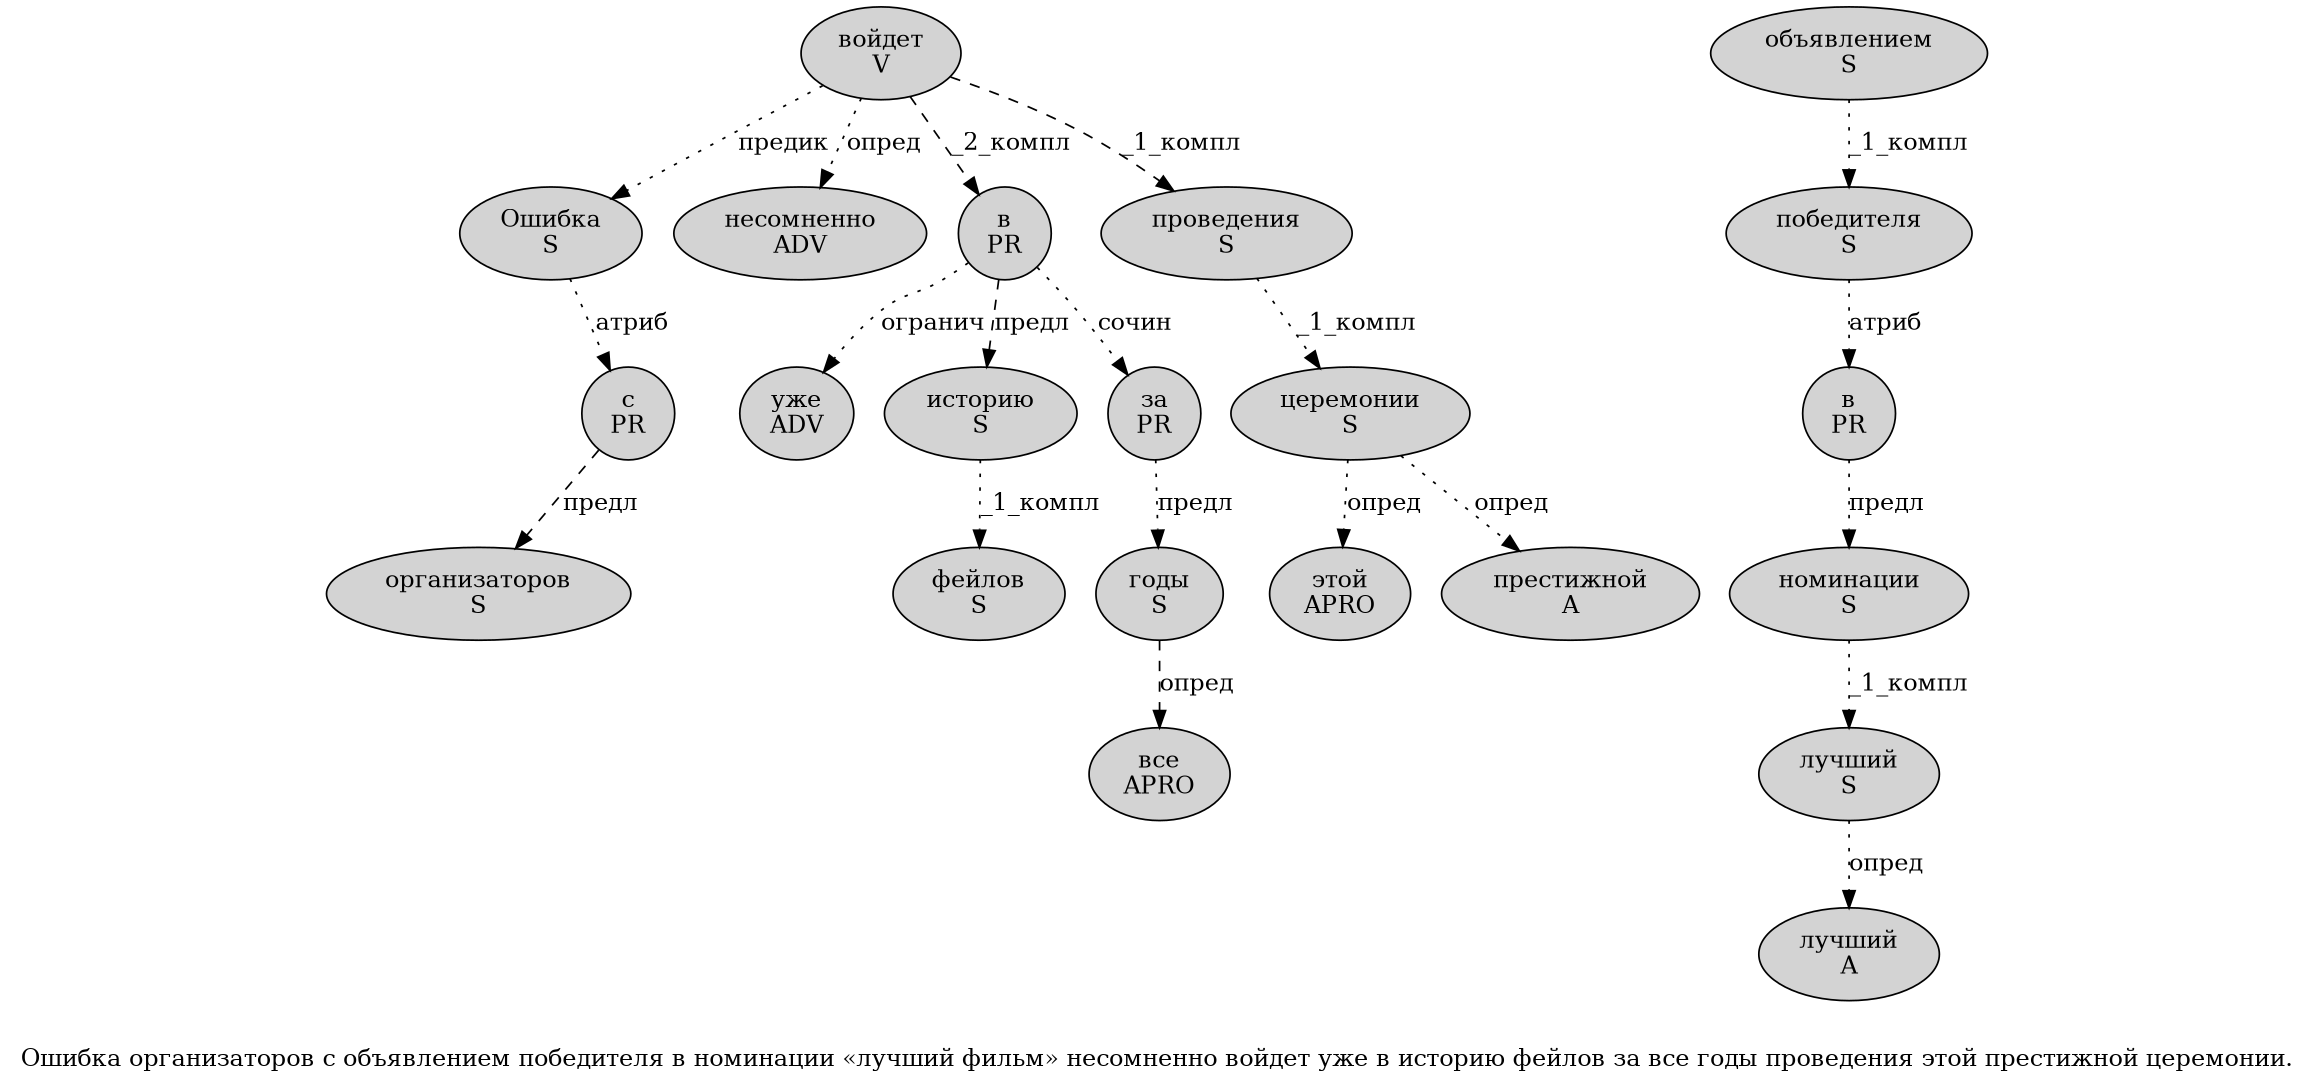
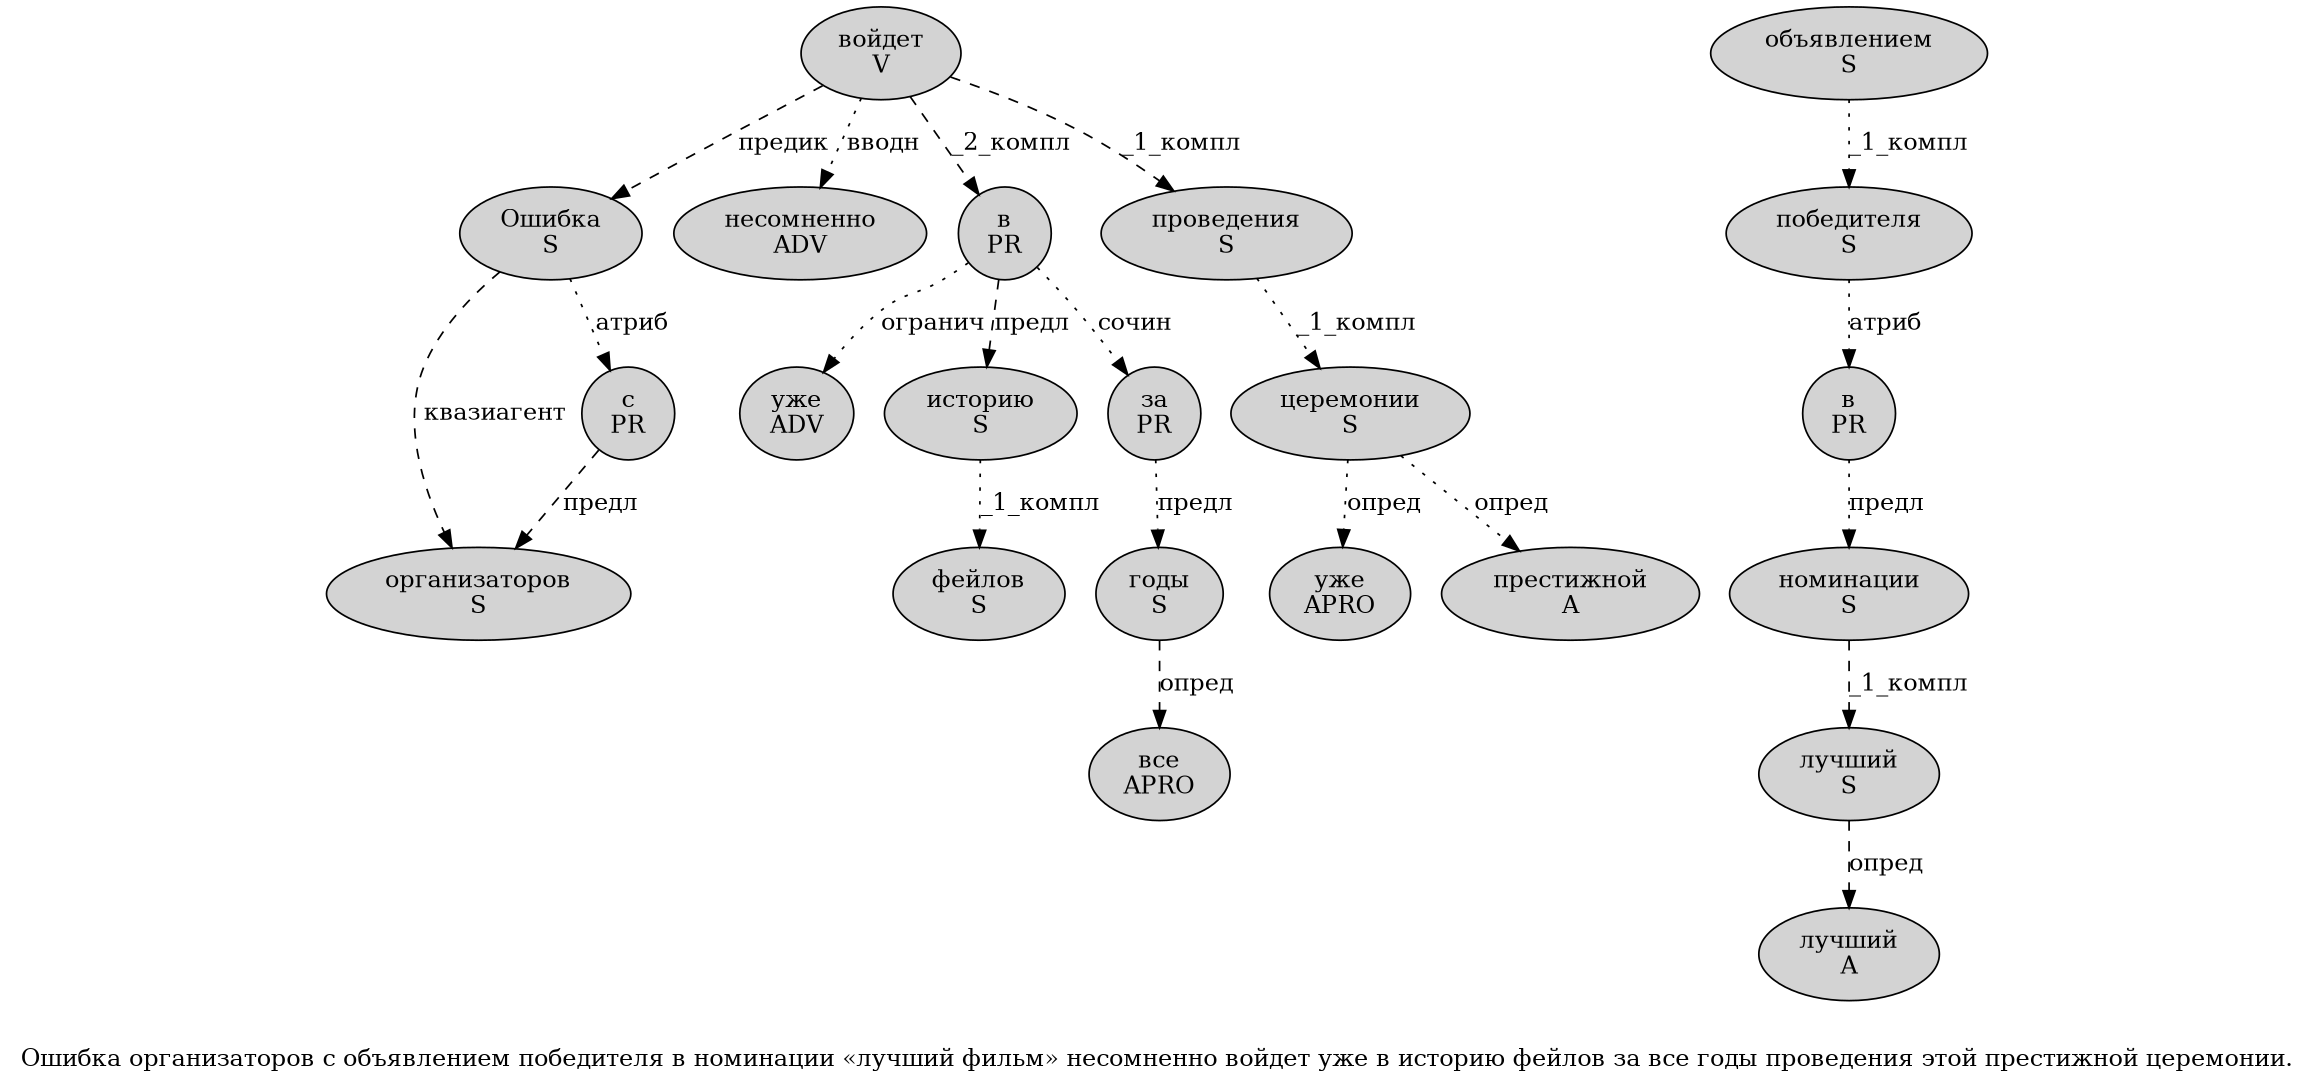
edge "войдет V" -> "Ошибка S": style dotted -> dashed
edge "войдет V" -> "несомненно ADV": label "опред" -> "вводн"
edge "Ошибка S" -> "организаторов S": added, label "квазиагент"
node "этой APRO": label "этой APRO" -> "уже APRO"
edge "номинации S" -> "лучший S": style dotted -> dashed
edge "лучший S" -> "лучший A": style dotted -> dashed
